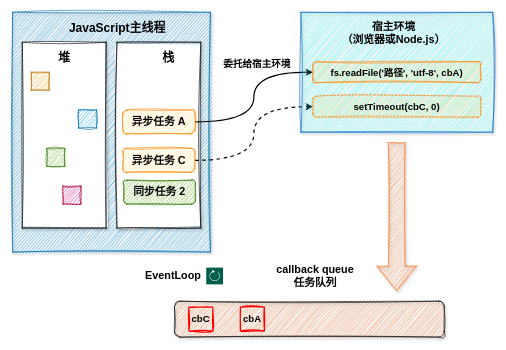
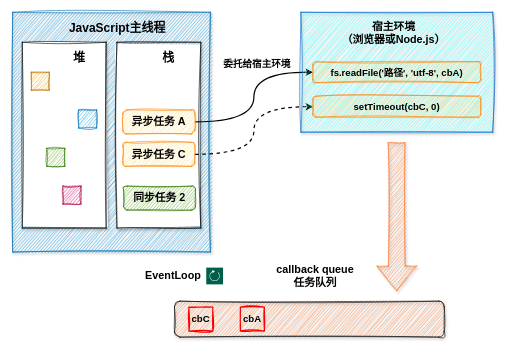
node "堆": moved (64, 57) -> (79, 57)
node "setTimeout(cbC, 0)": style dashed -> solid
node "异步任务 C": moved (159, 161) -> (159, 155)
node "同步任务 2": moved (159, 192) -> (159, 198)
